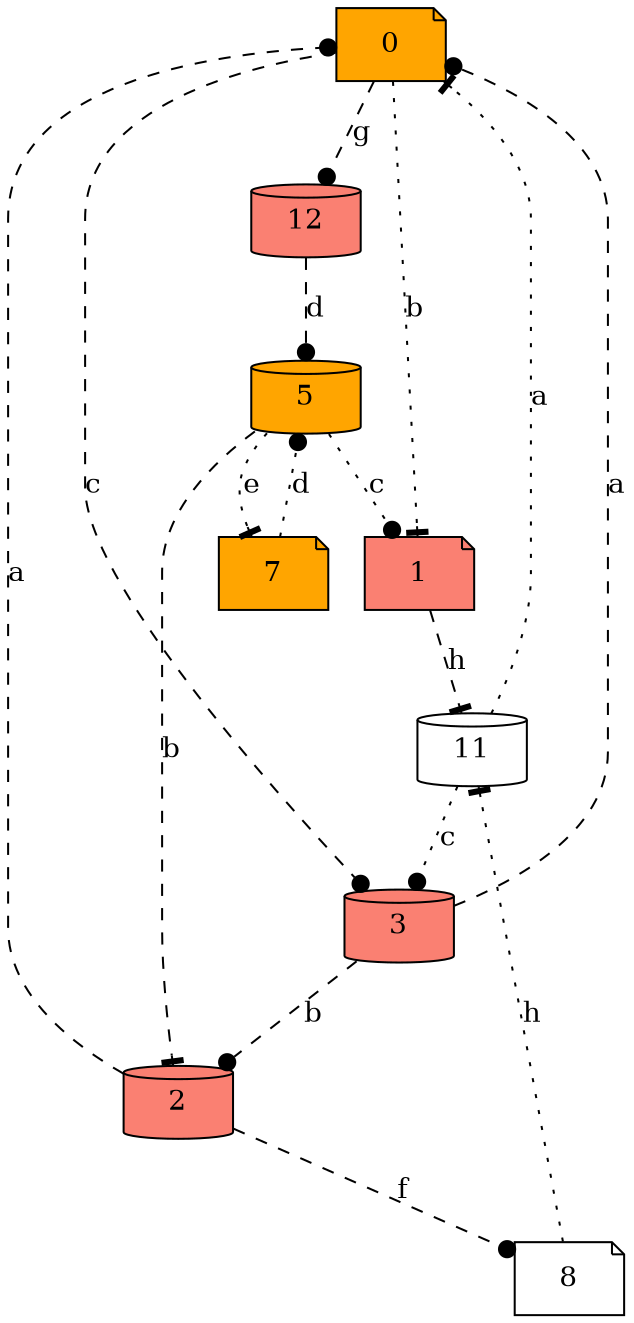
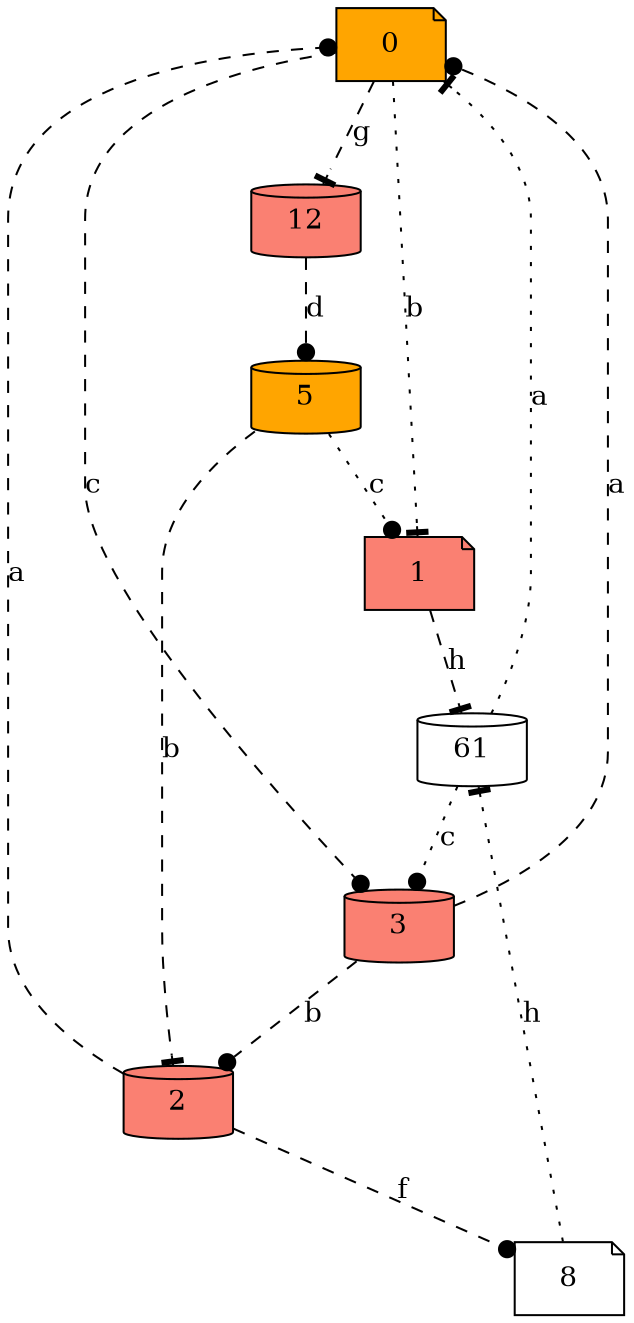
edge "0" -> "12": arrowhead dot -> tee
node "7": removed
node "11": label "11" -> "61"
